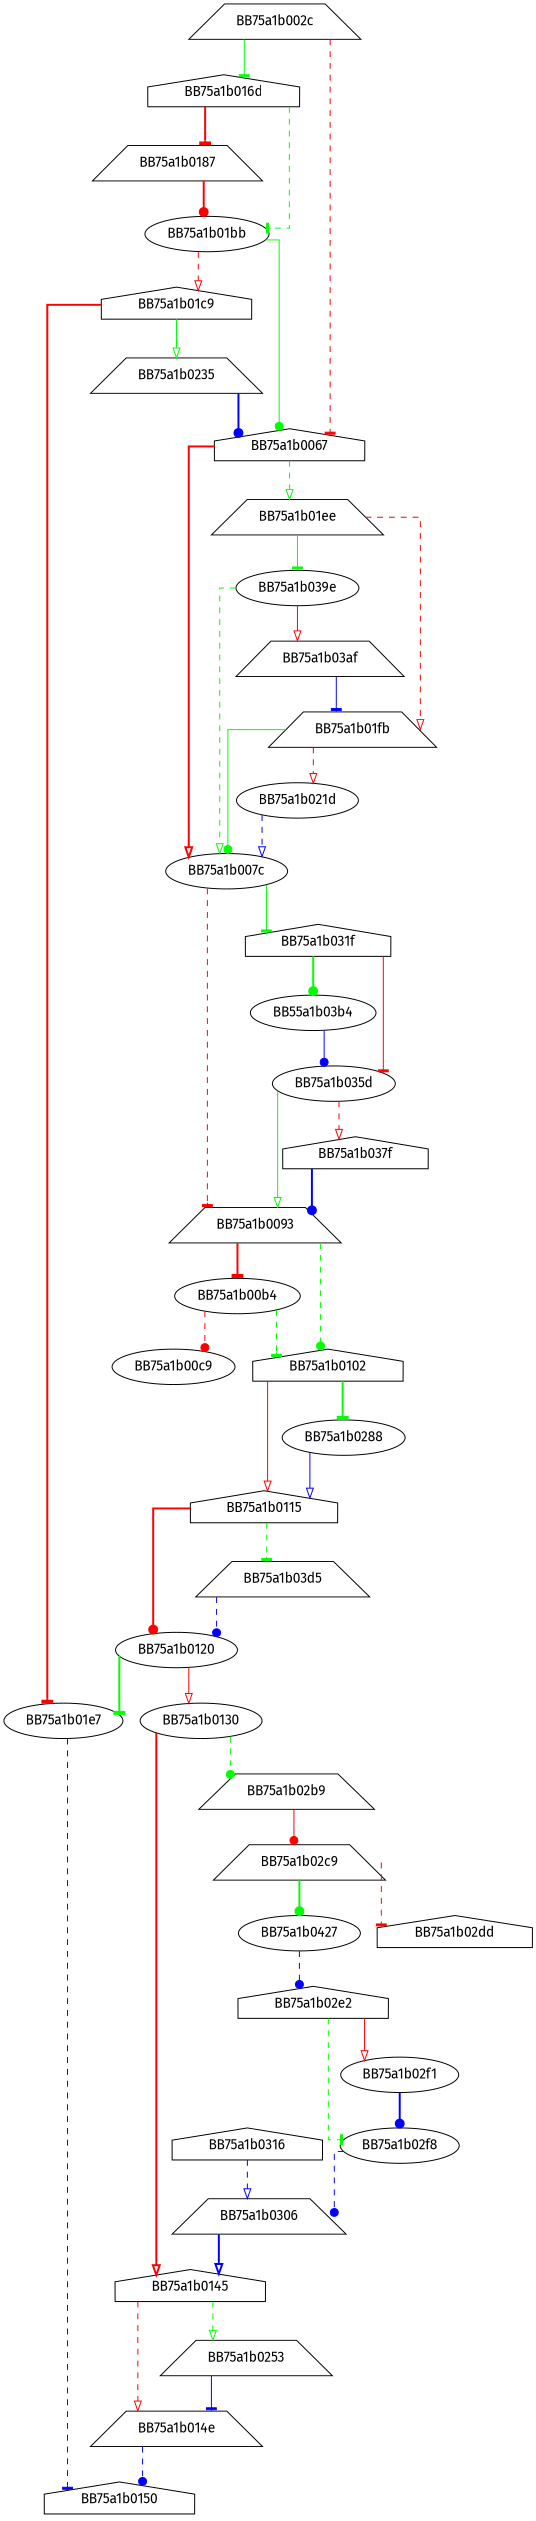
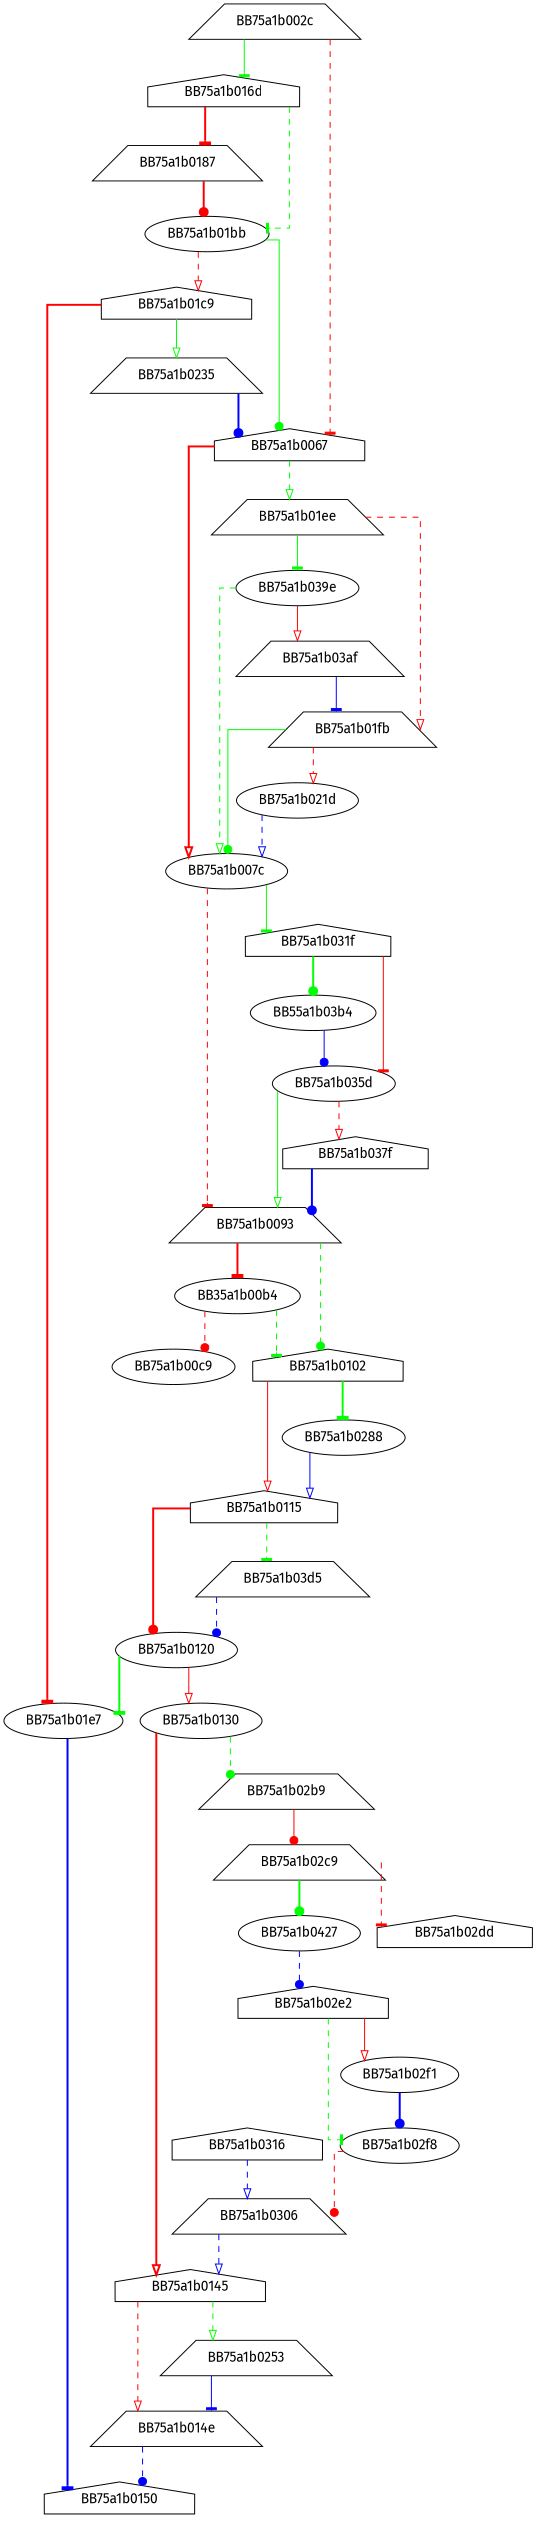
node "BB75a1b00b4": label "BB75a1b00b4" -> "BB35a1b00b4"
edge "BB75a1b01e7" -> "BB75a1b0150": style dashed -> bold
edge "BB75a1b02f8" -> "BB75a1b0306": color blue -> red
edge "BB75a1b0306" -> "BB75a1b0145": style bold -> dashed
